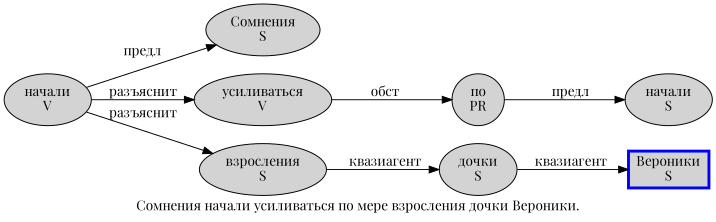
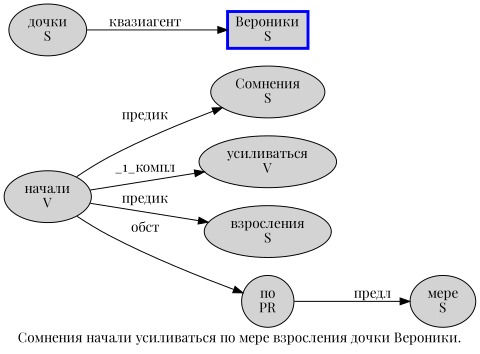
edge "начали V" -> "Сомнения S": label "предл" -> "предик"
edge "начали V" -> "усиливаться V": label "разъяснит" -> "_1_компл"
edge "усиливаться V" -> "по PR": now "начали V" -> "по PR"
node "начали S": label "начали S" -> "мере S"
edge "начали V" -> "взросления S": label "разъяснит" -> "предик"
edge "взросления S" -> "дочки S": removed, label "квазиагент"
